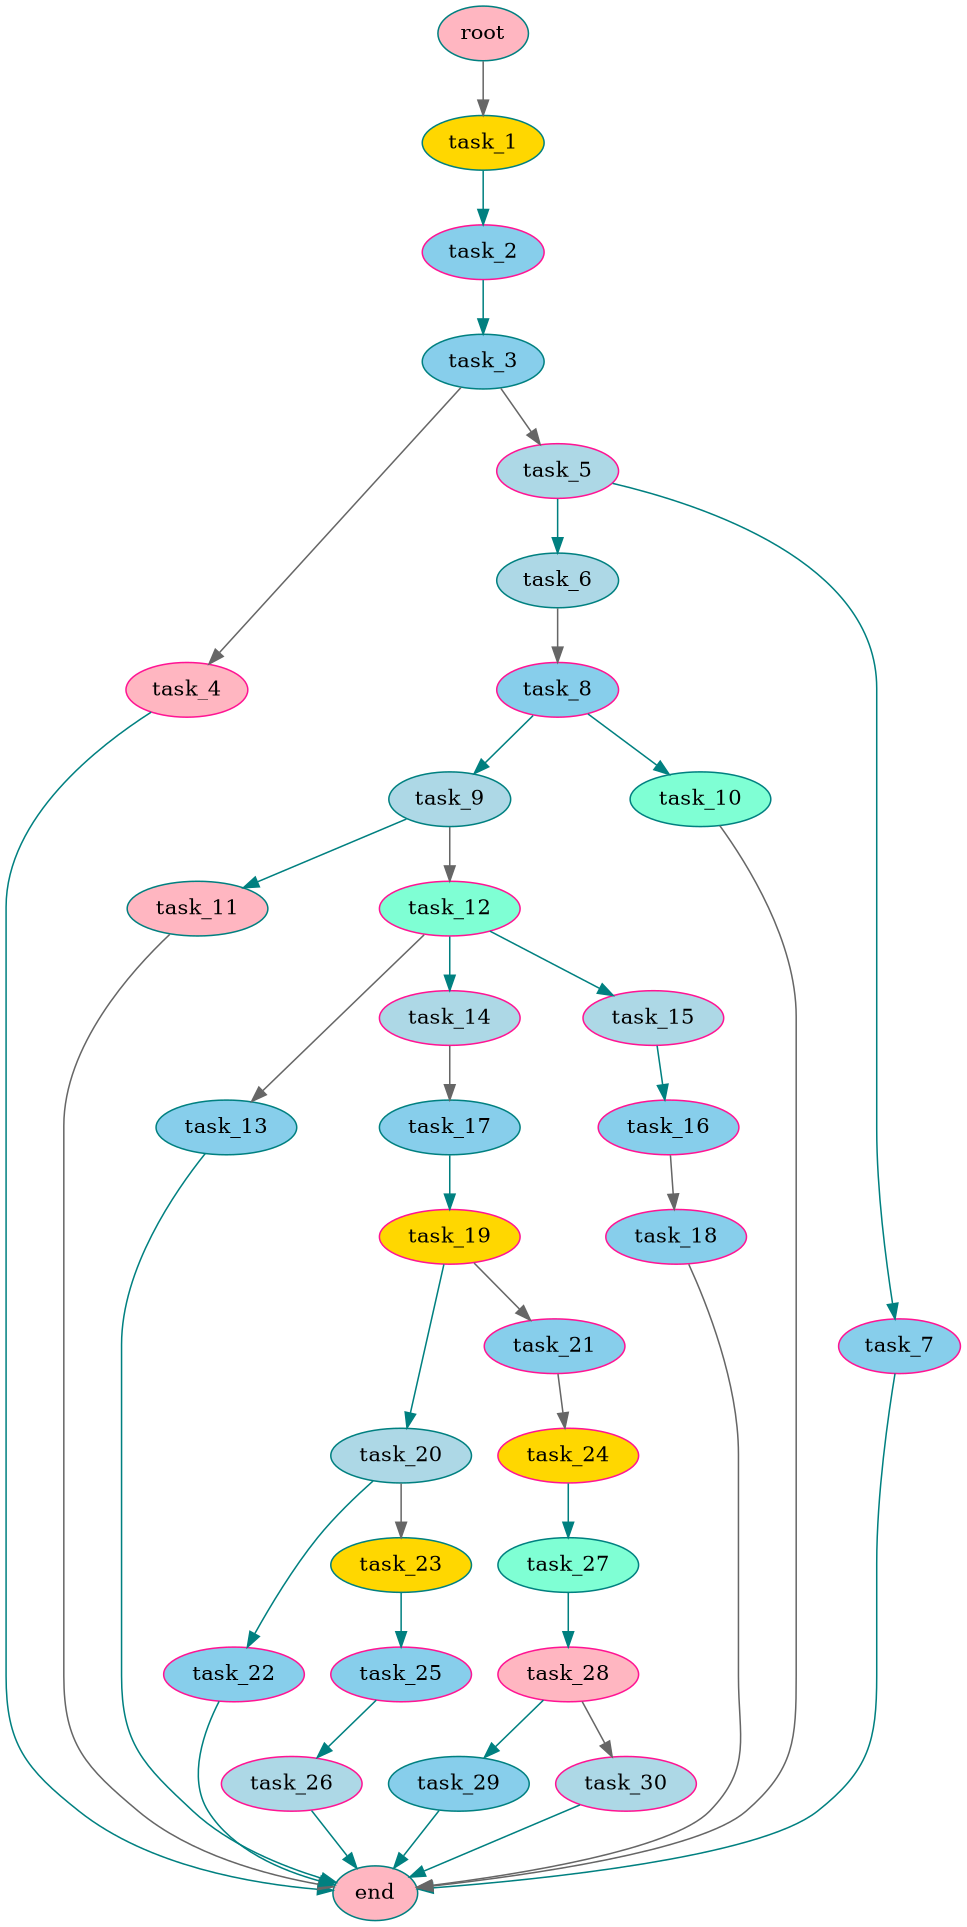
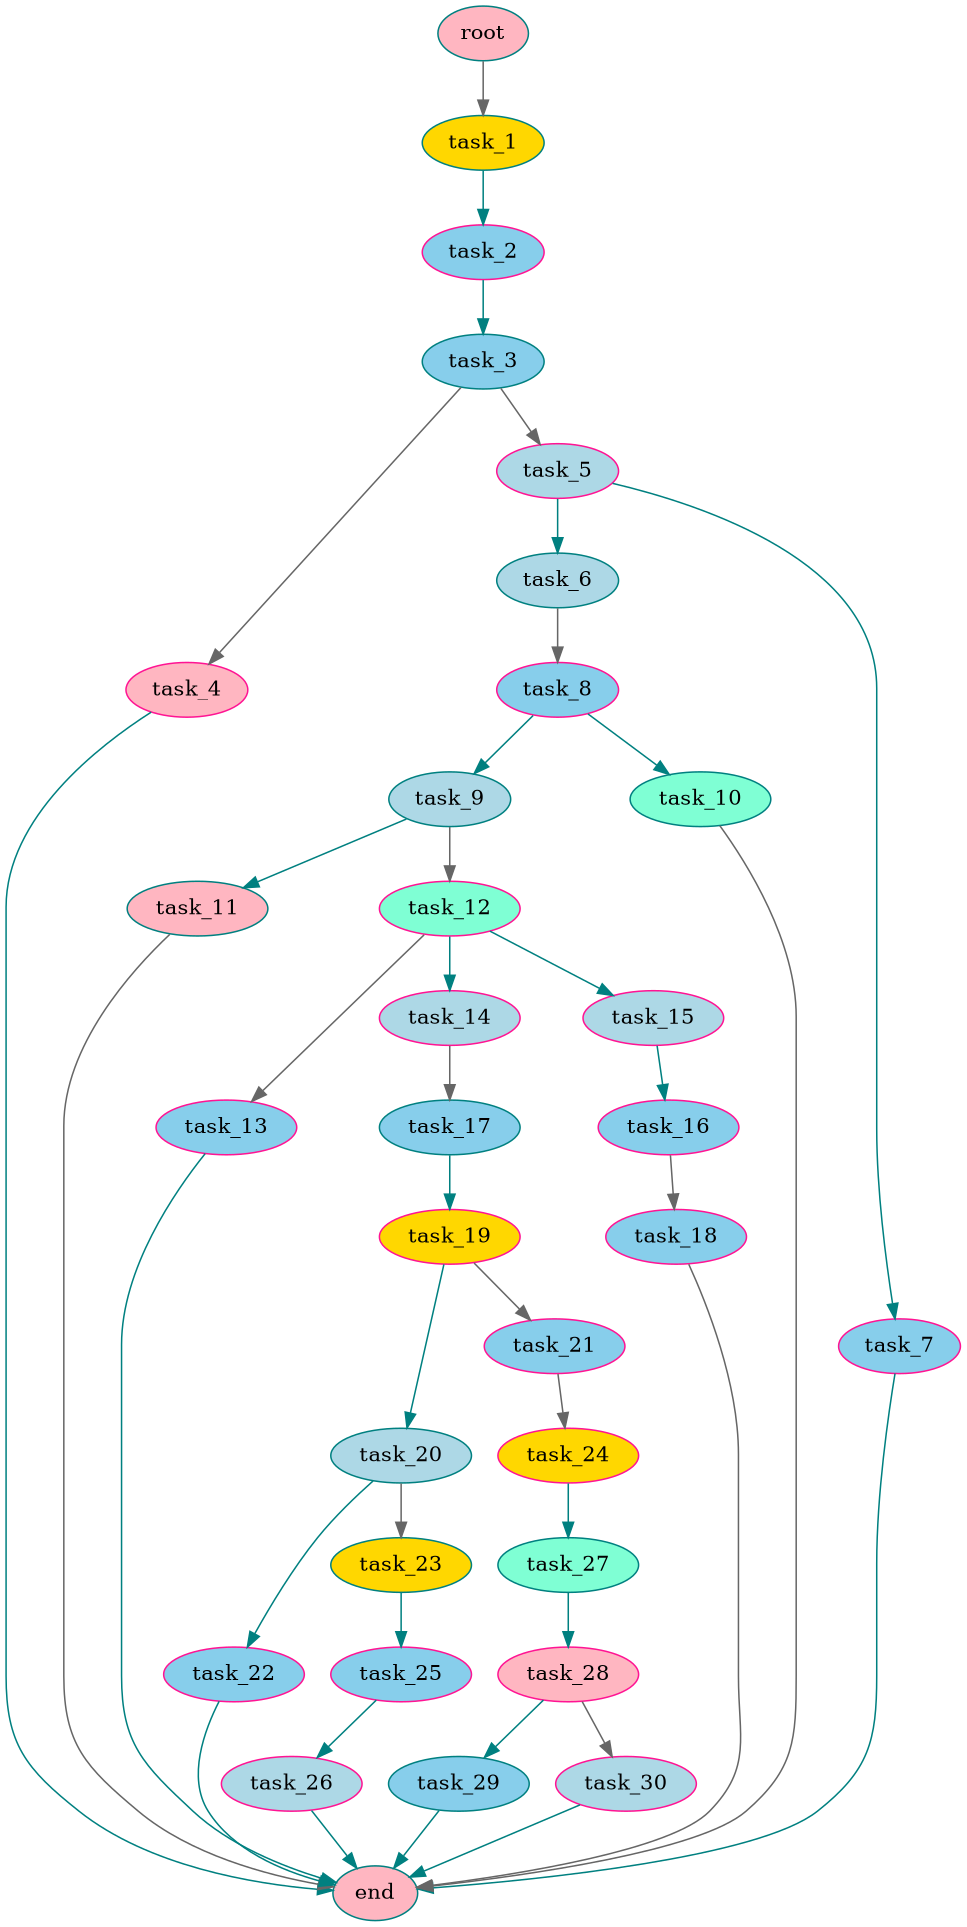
node "task_13": color teal -> deeppink
